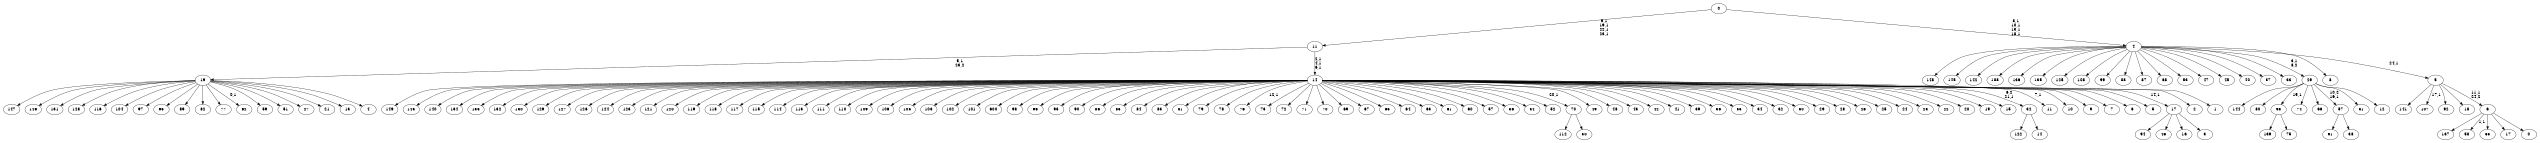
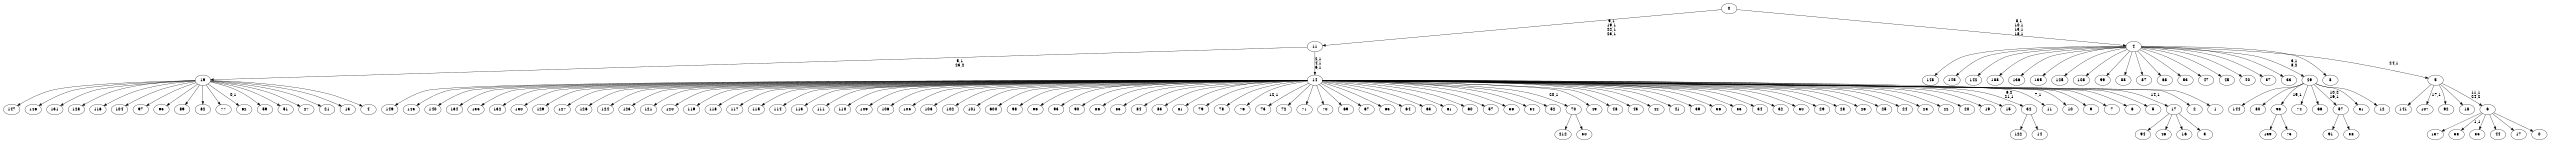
node "112": label "112" -> "212"
node "44": added
